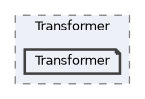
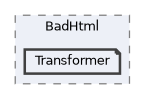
cluster "Transformer": label "Transformer" -> "BadHtml"
